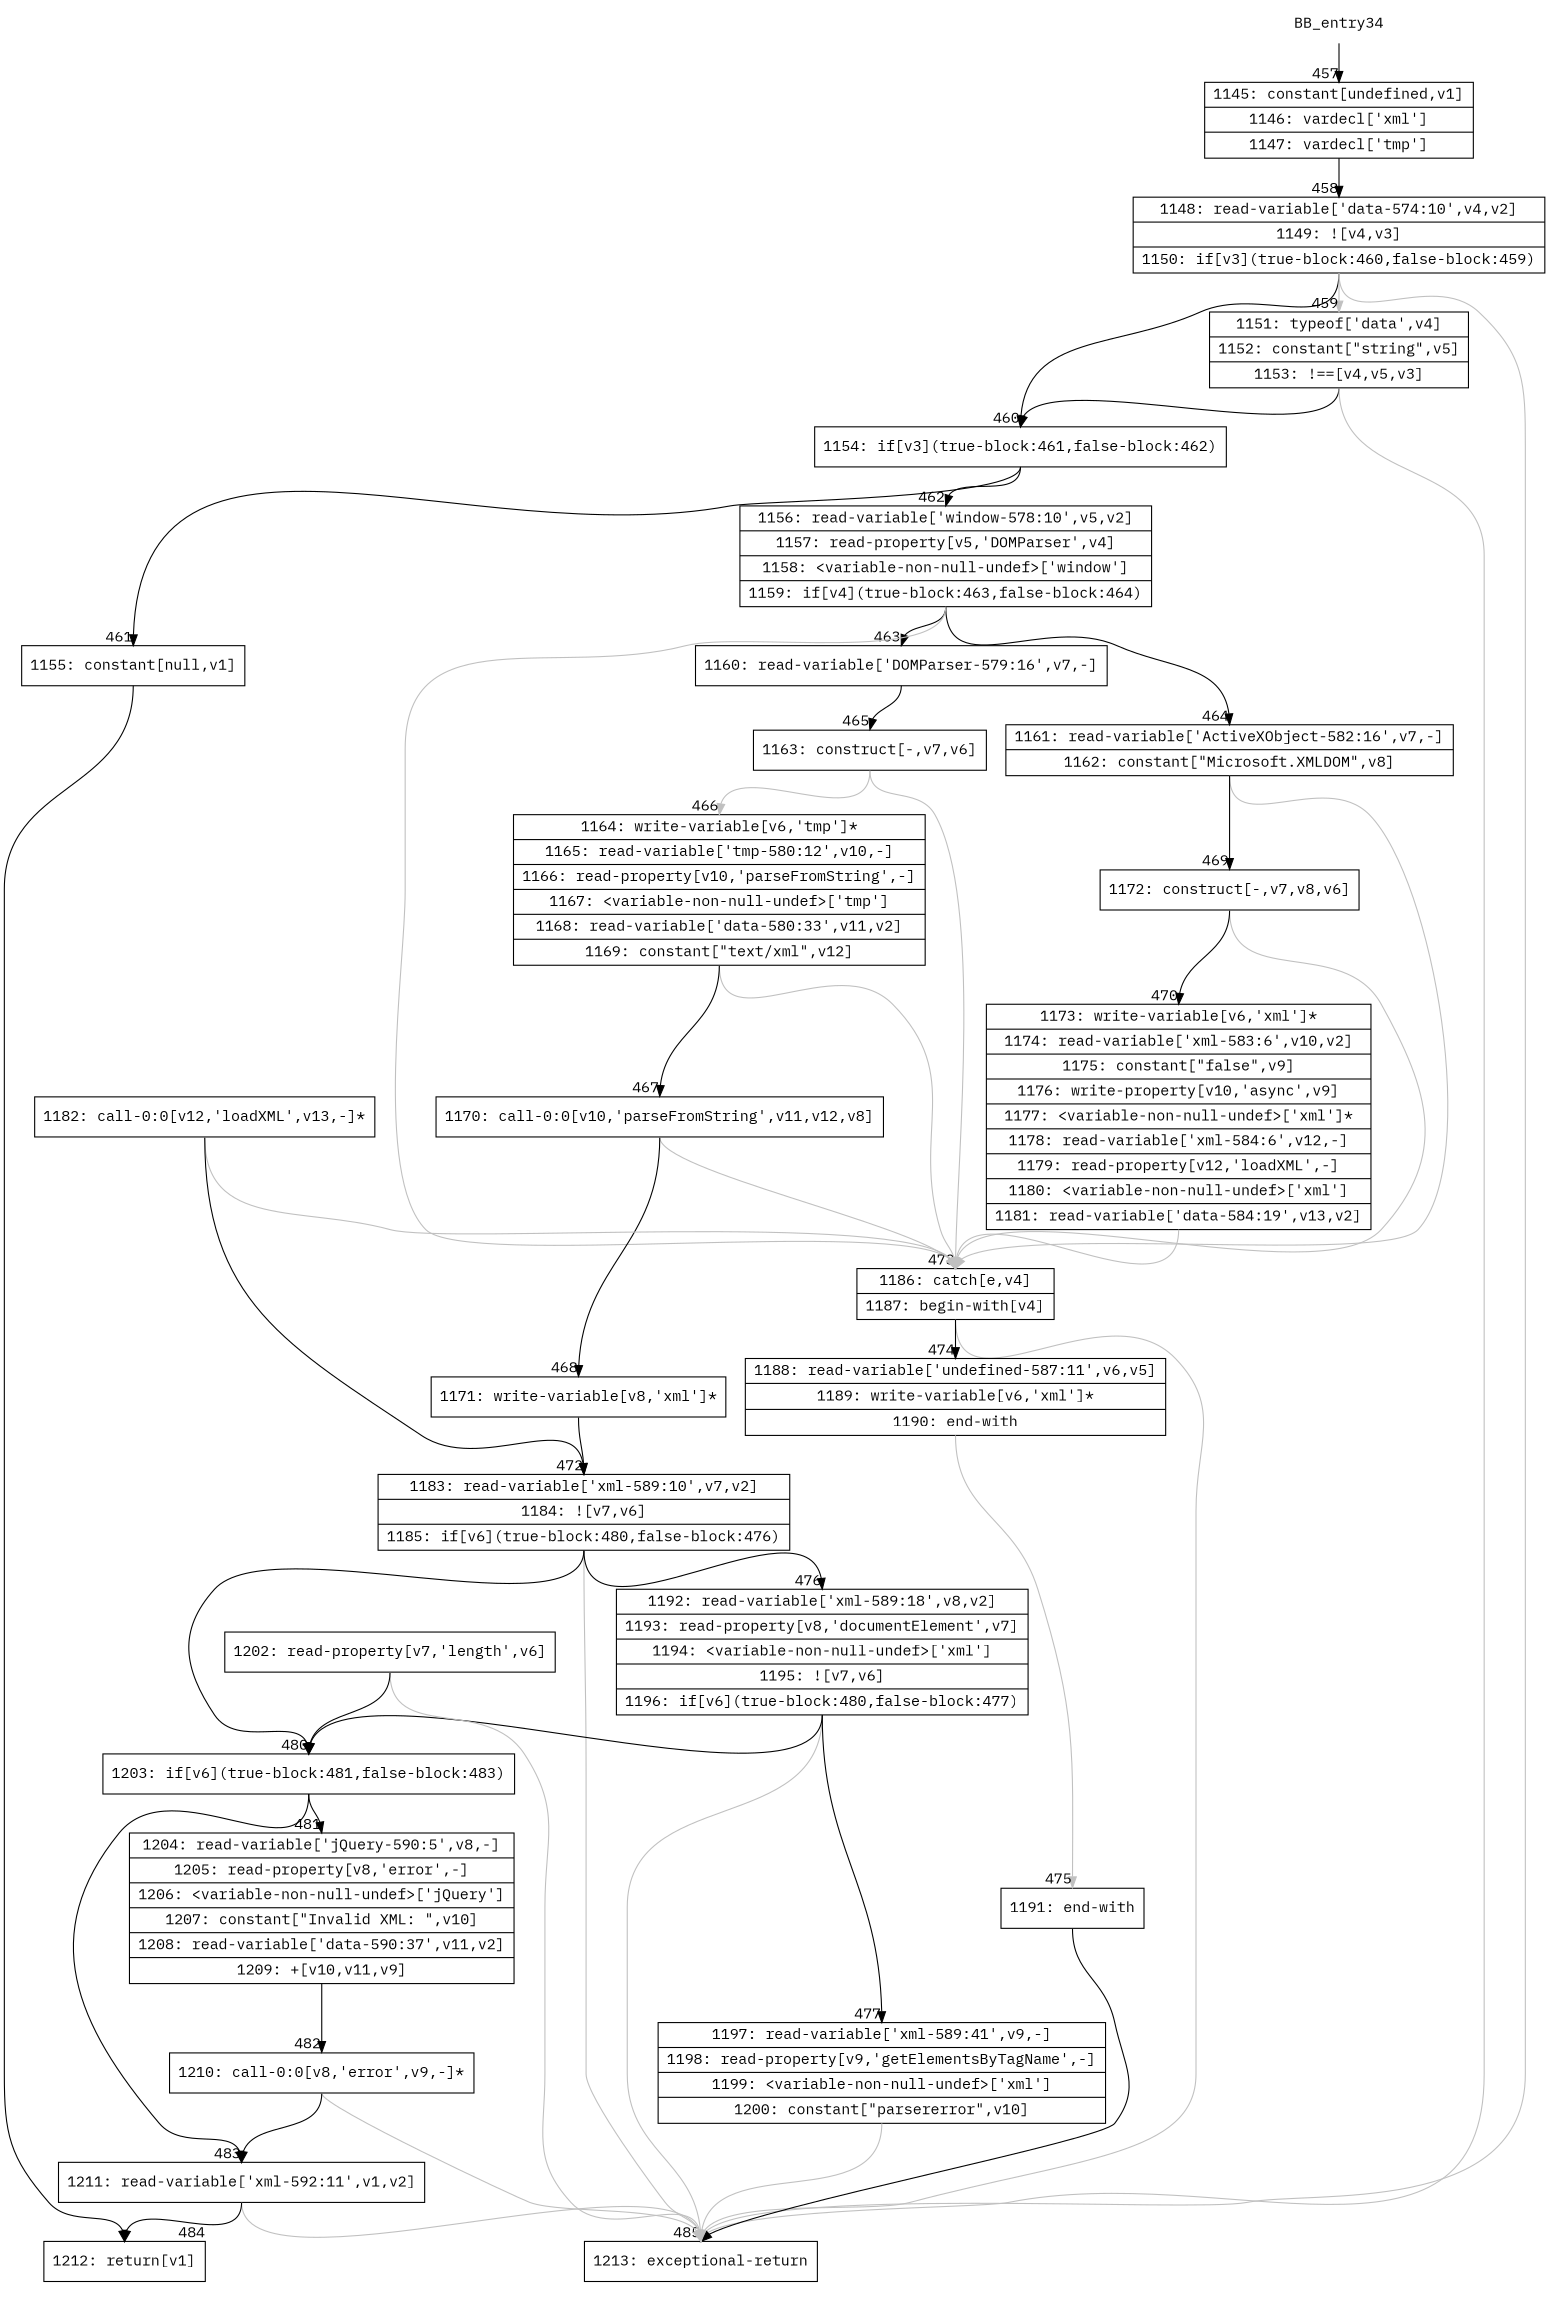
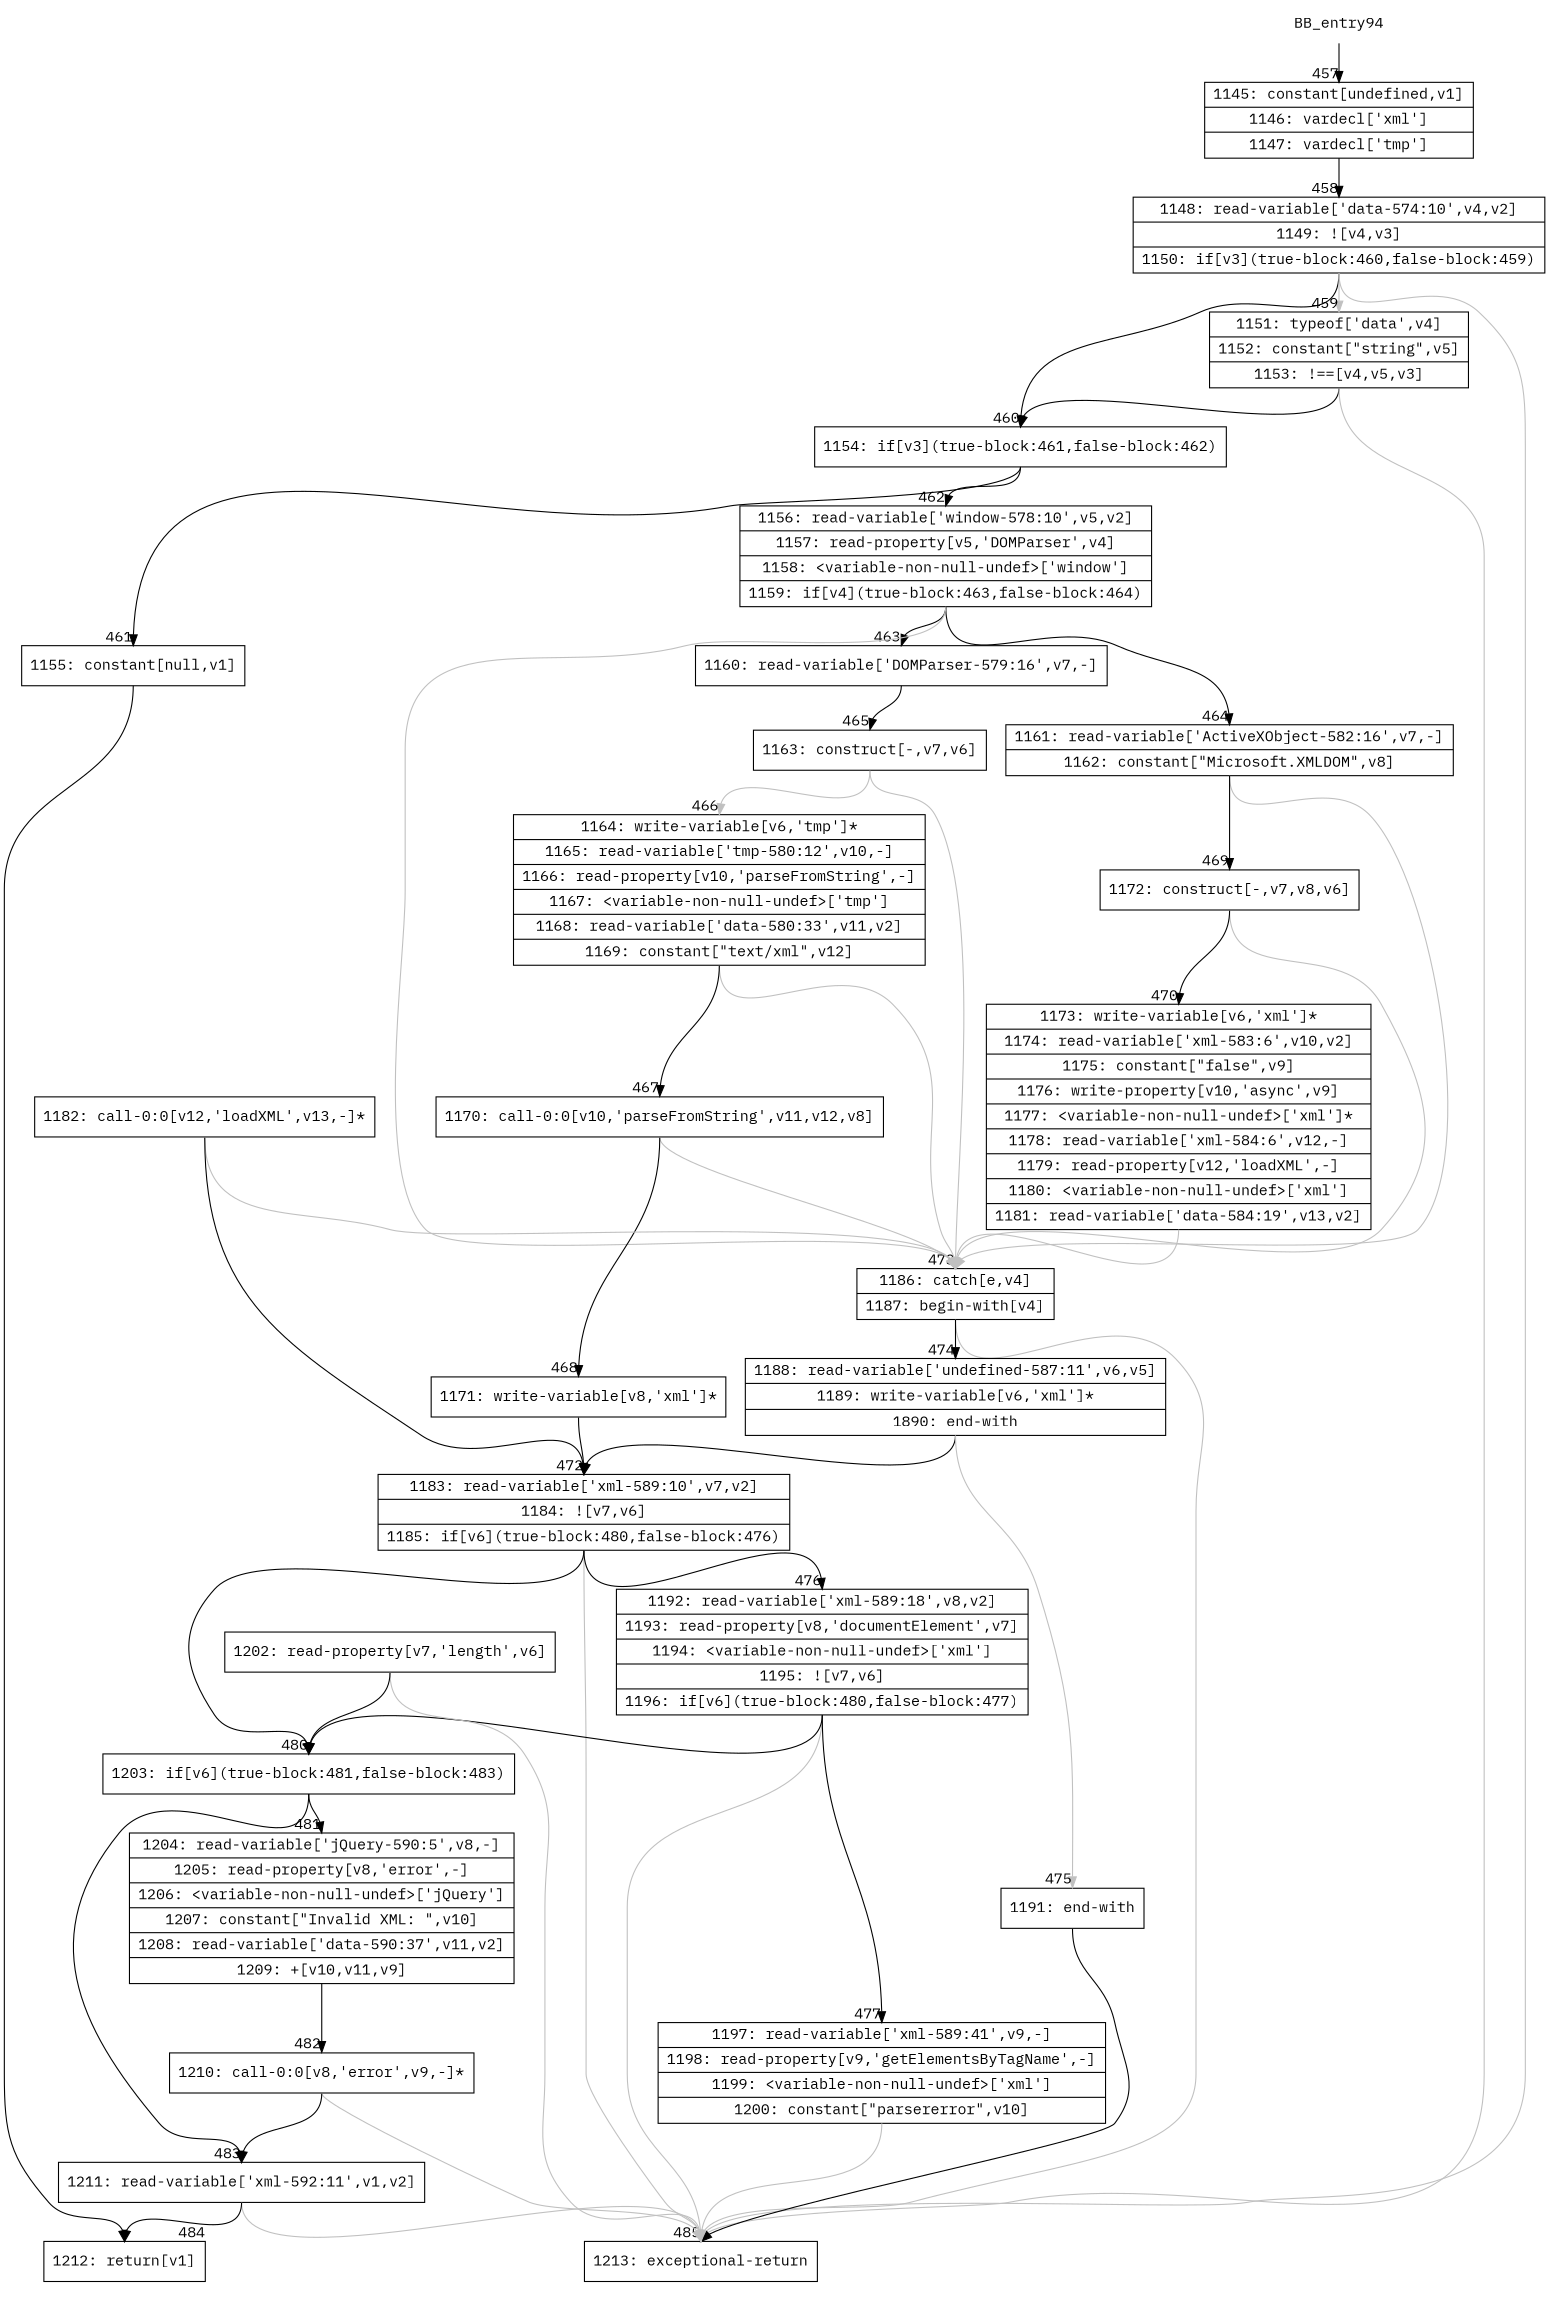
node "BB_entry34": label "BB_entry34" -> "BB_entry94"
node "1188: read-variable['undefined-587:11',v6,v5]": text "1190: end-with" -> "1890: end-with"
edge "1188: read-variable['undefined-587:11',v6,v5]" -> "1183: read-variable['xml-589:10',v7,v2]": added
